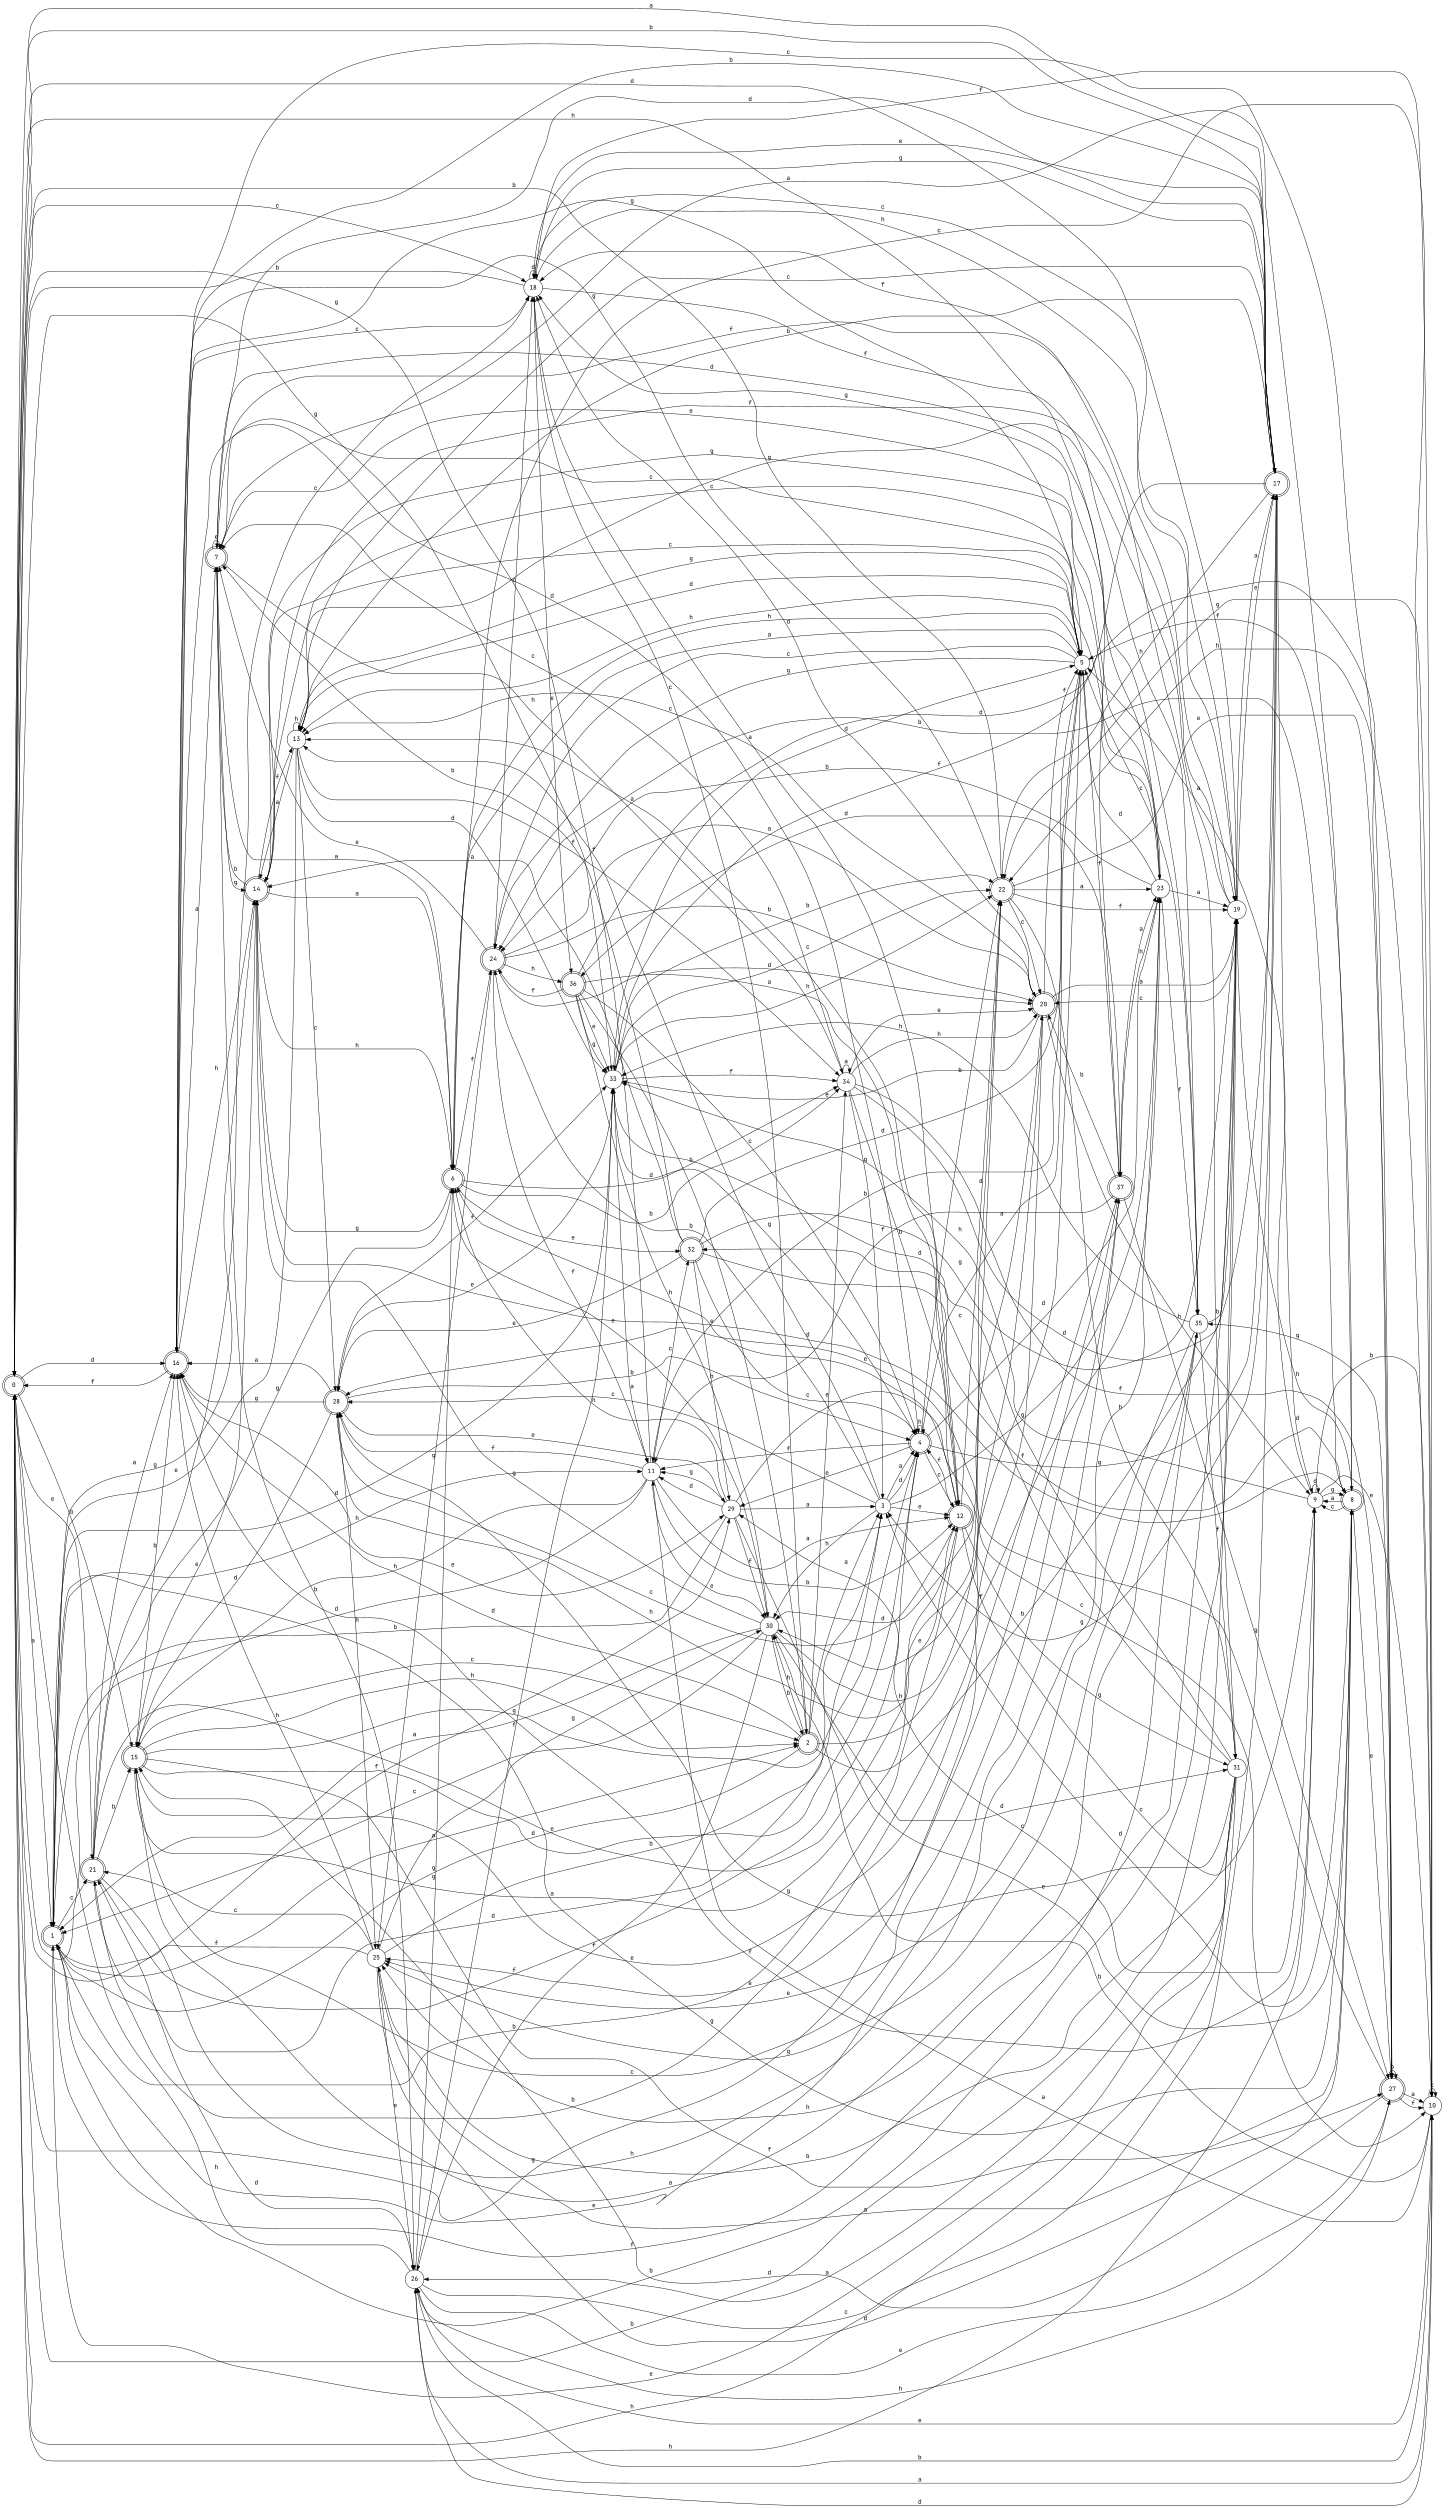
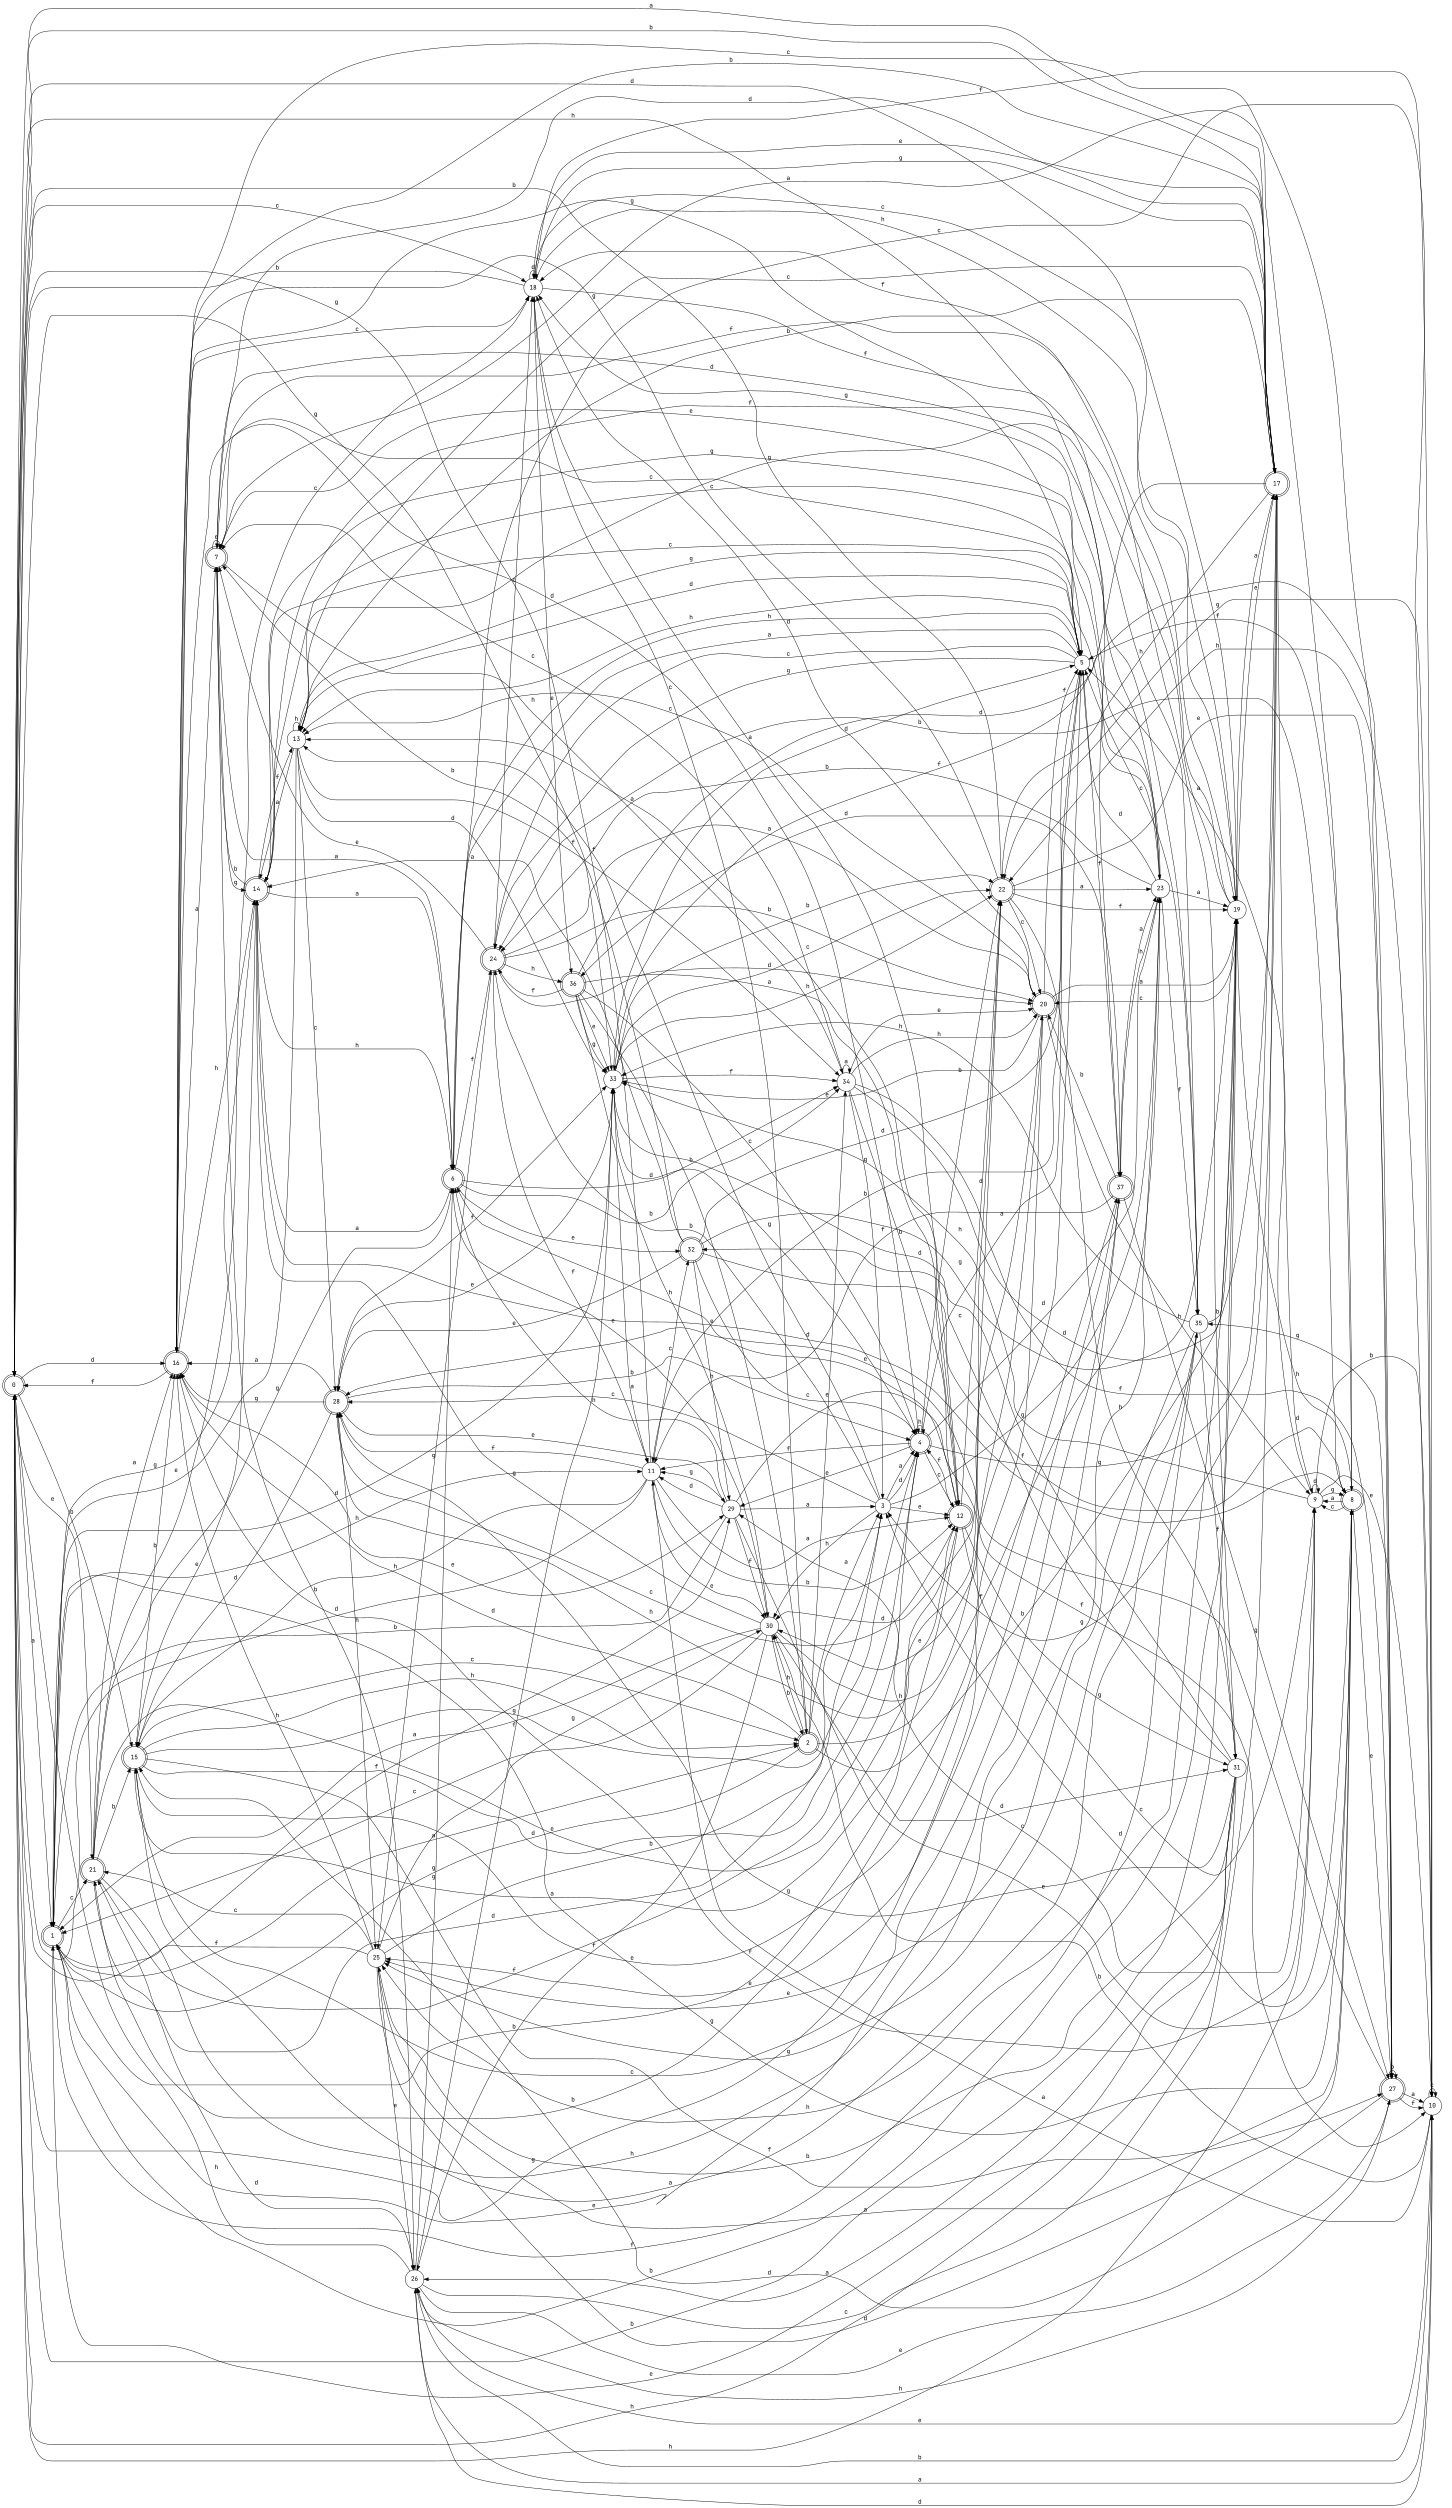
edge "6" -> "14": label "g" -> "a"
edge "29" -> "10": label "c" -> "f"
